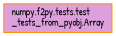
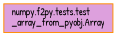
node "numpy.f2py.tests.test _tests_from_pyobj.Array": label "numpy.f2py.tests.test _tests_from_pyobj.Array" -> "numpy.f2py.tests.test _array_from_pyobj.Array"
